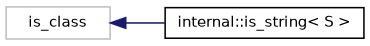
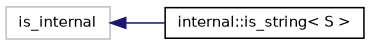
node "is_class": label "is_class" -> "is_internal"
